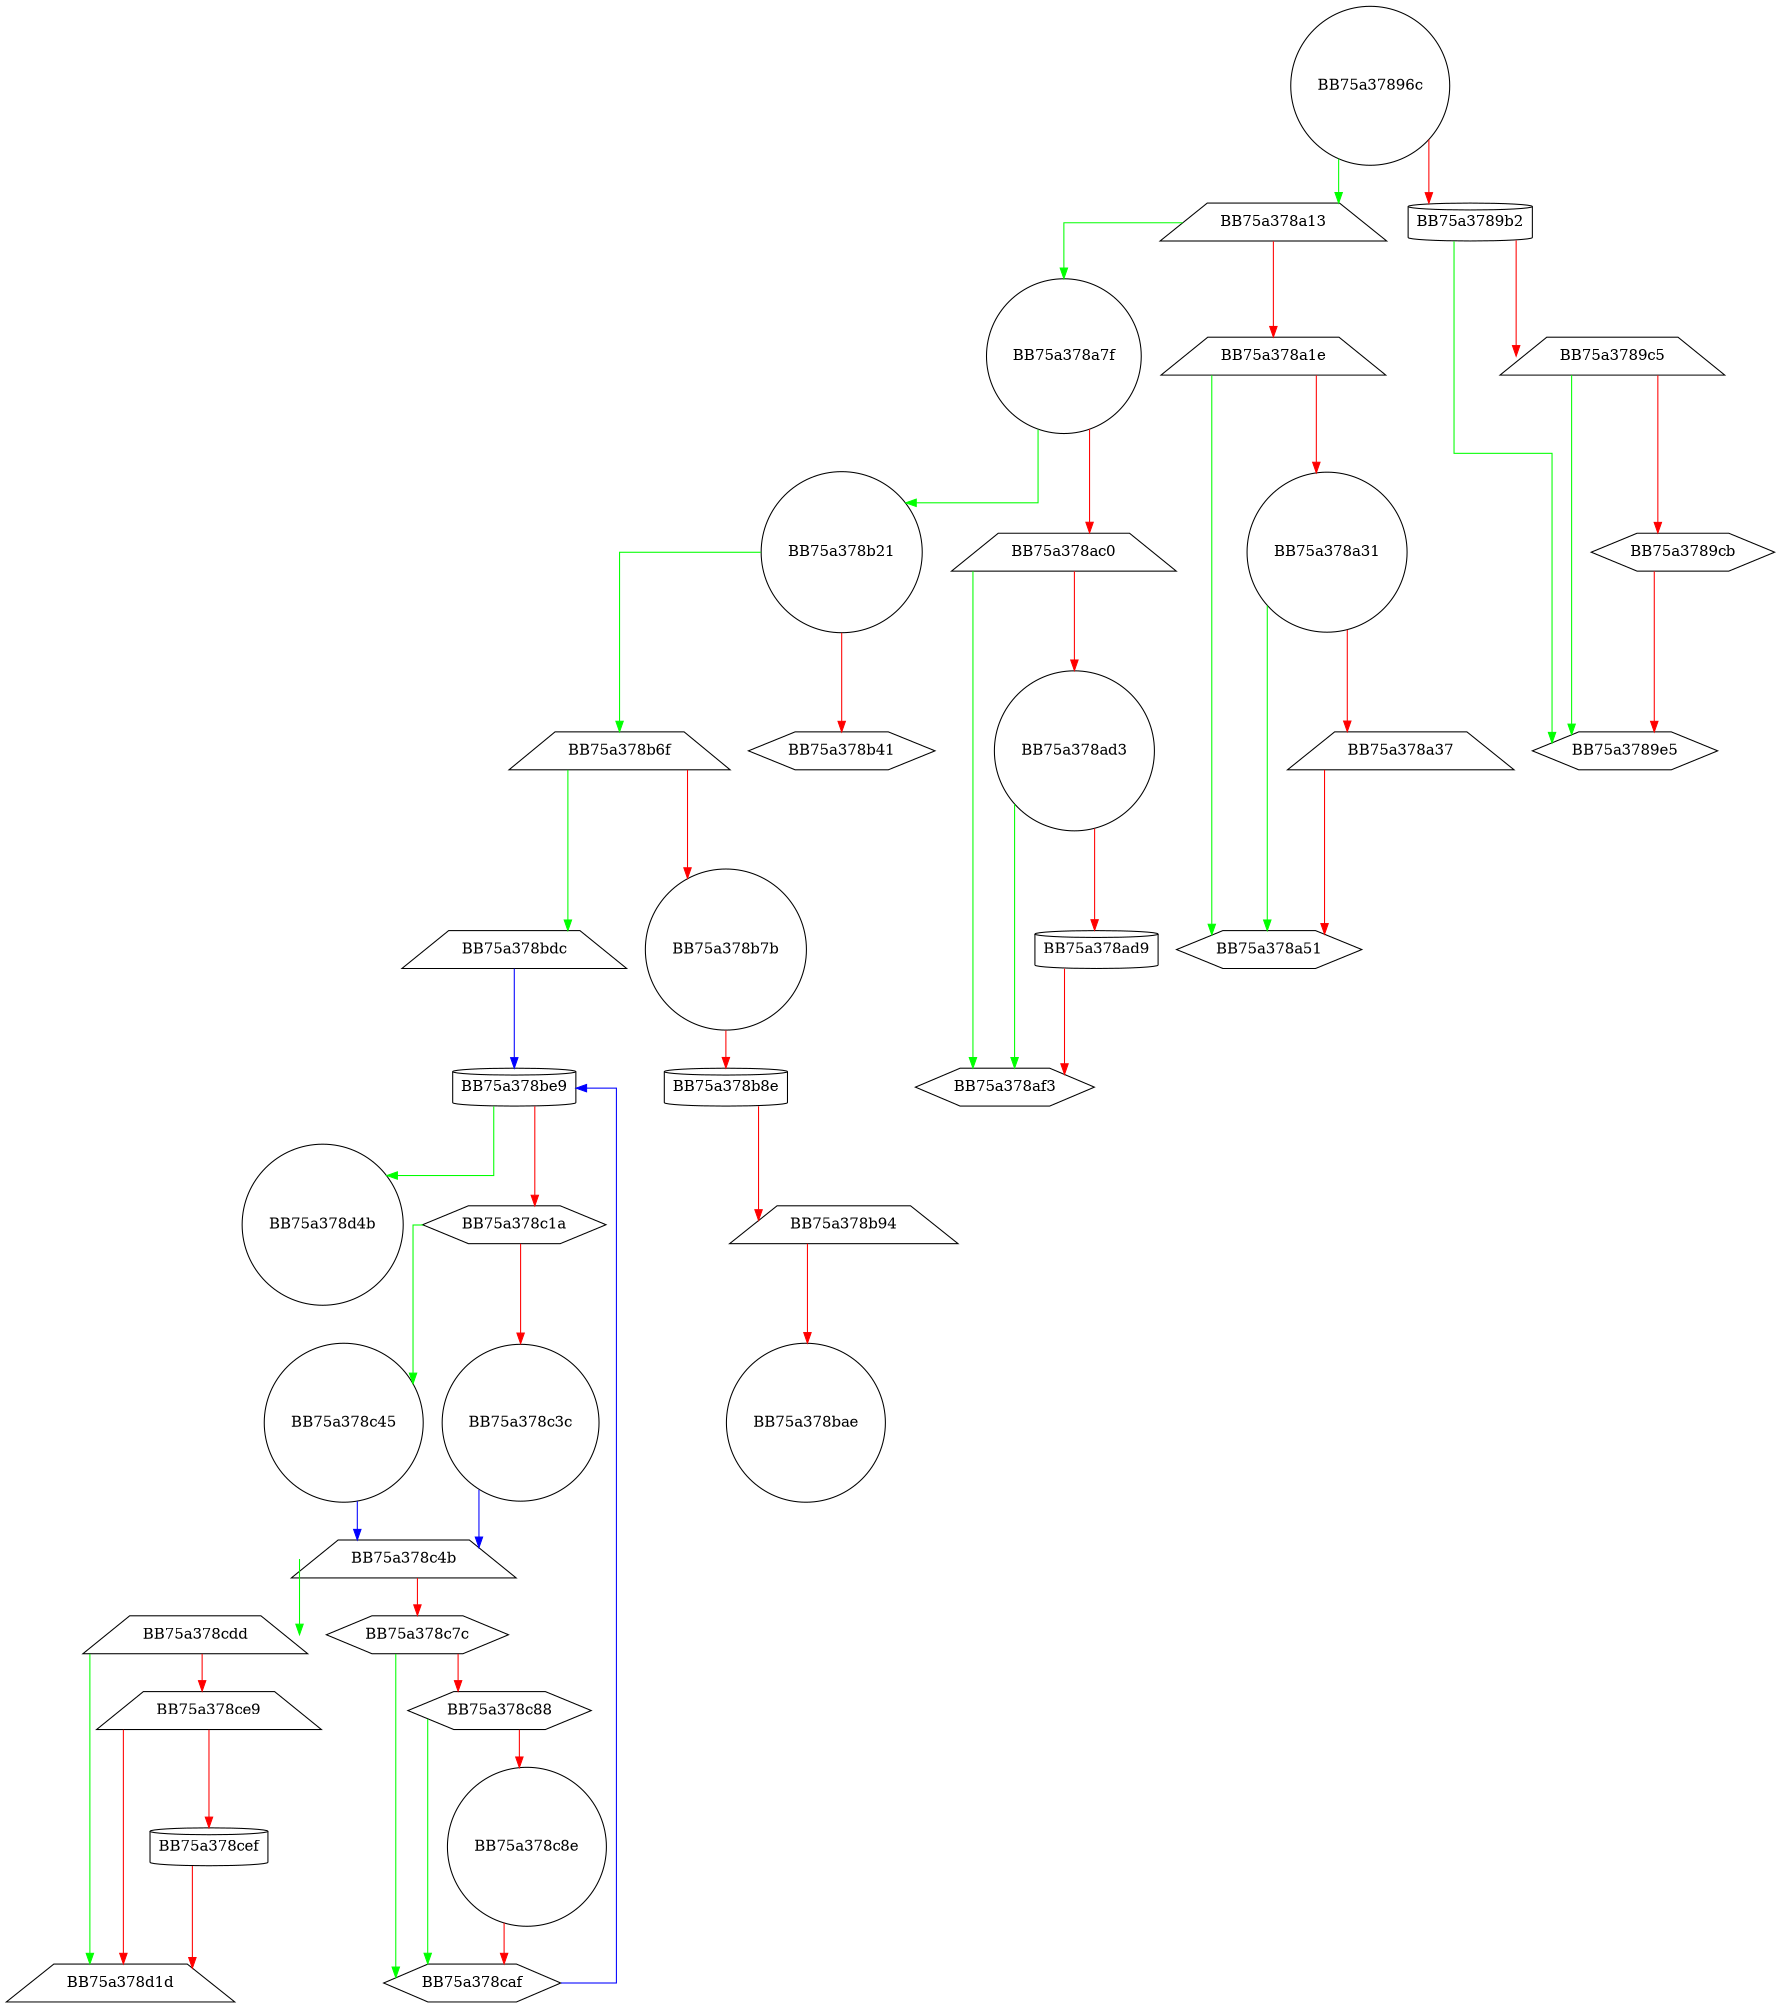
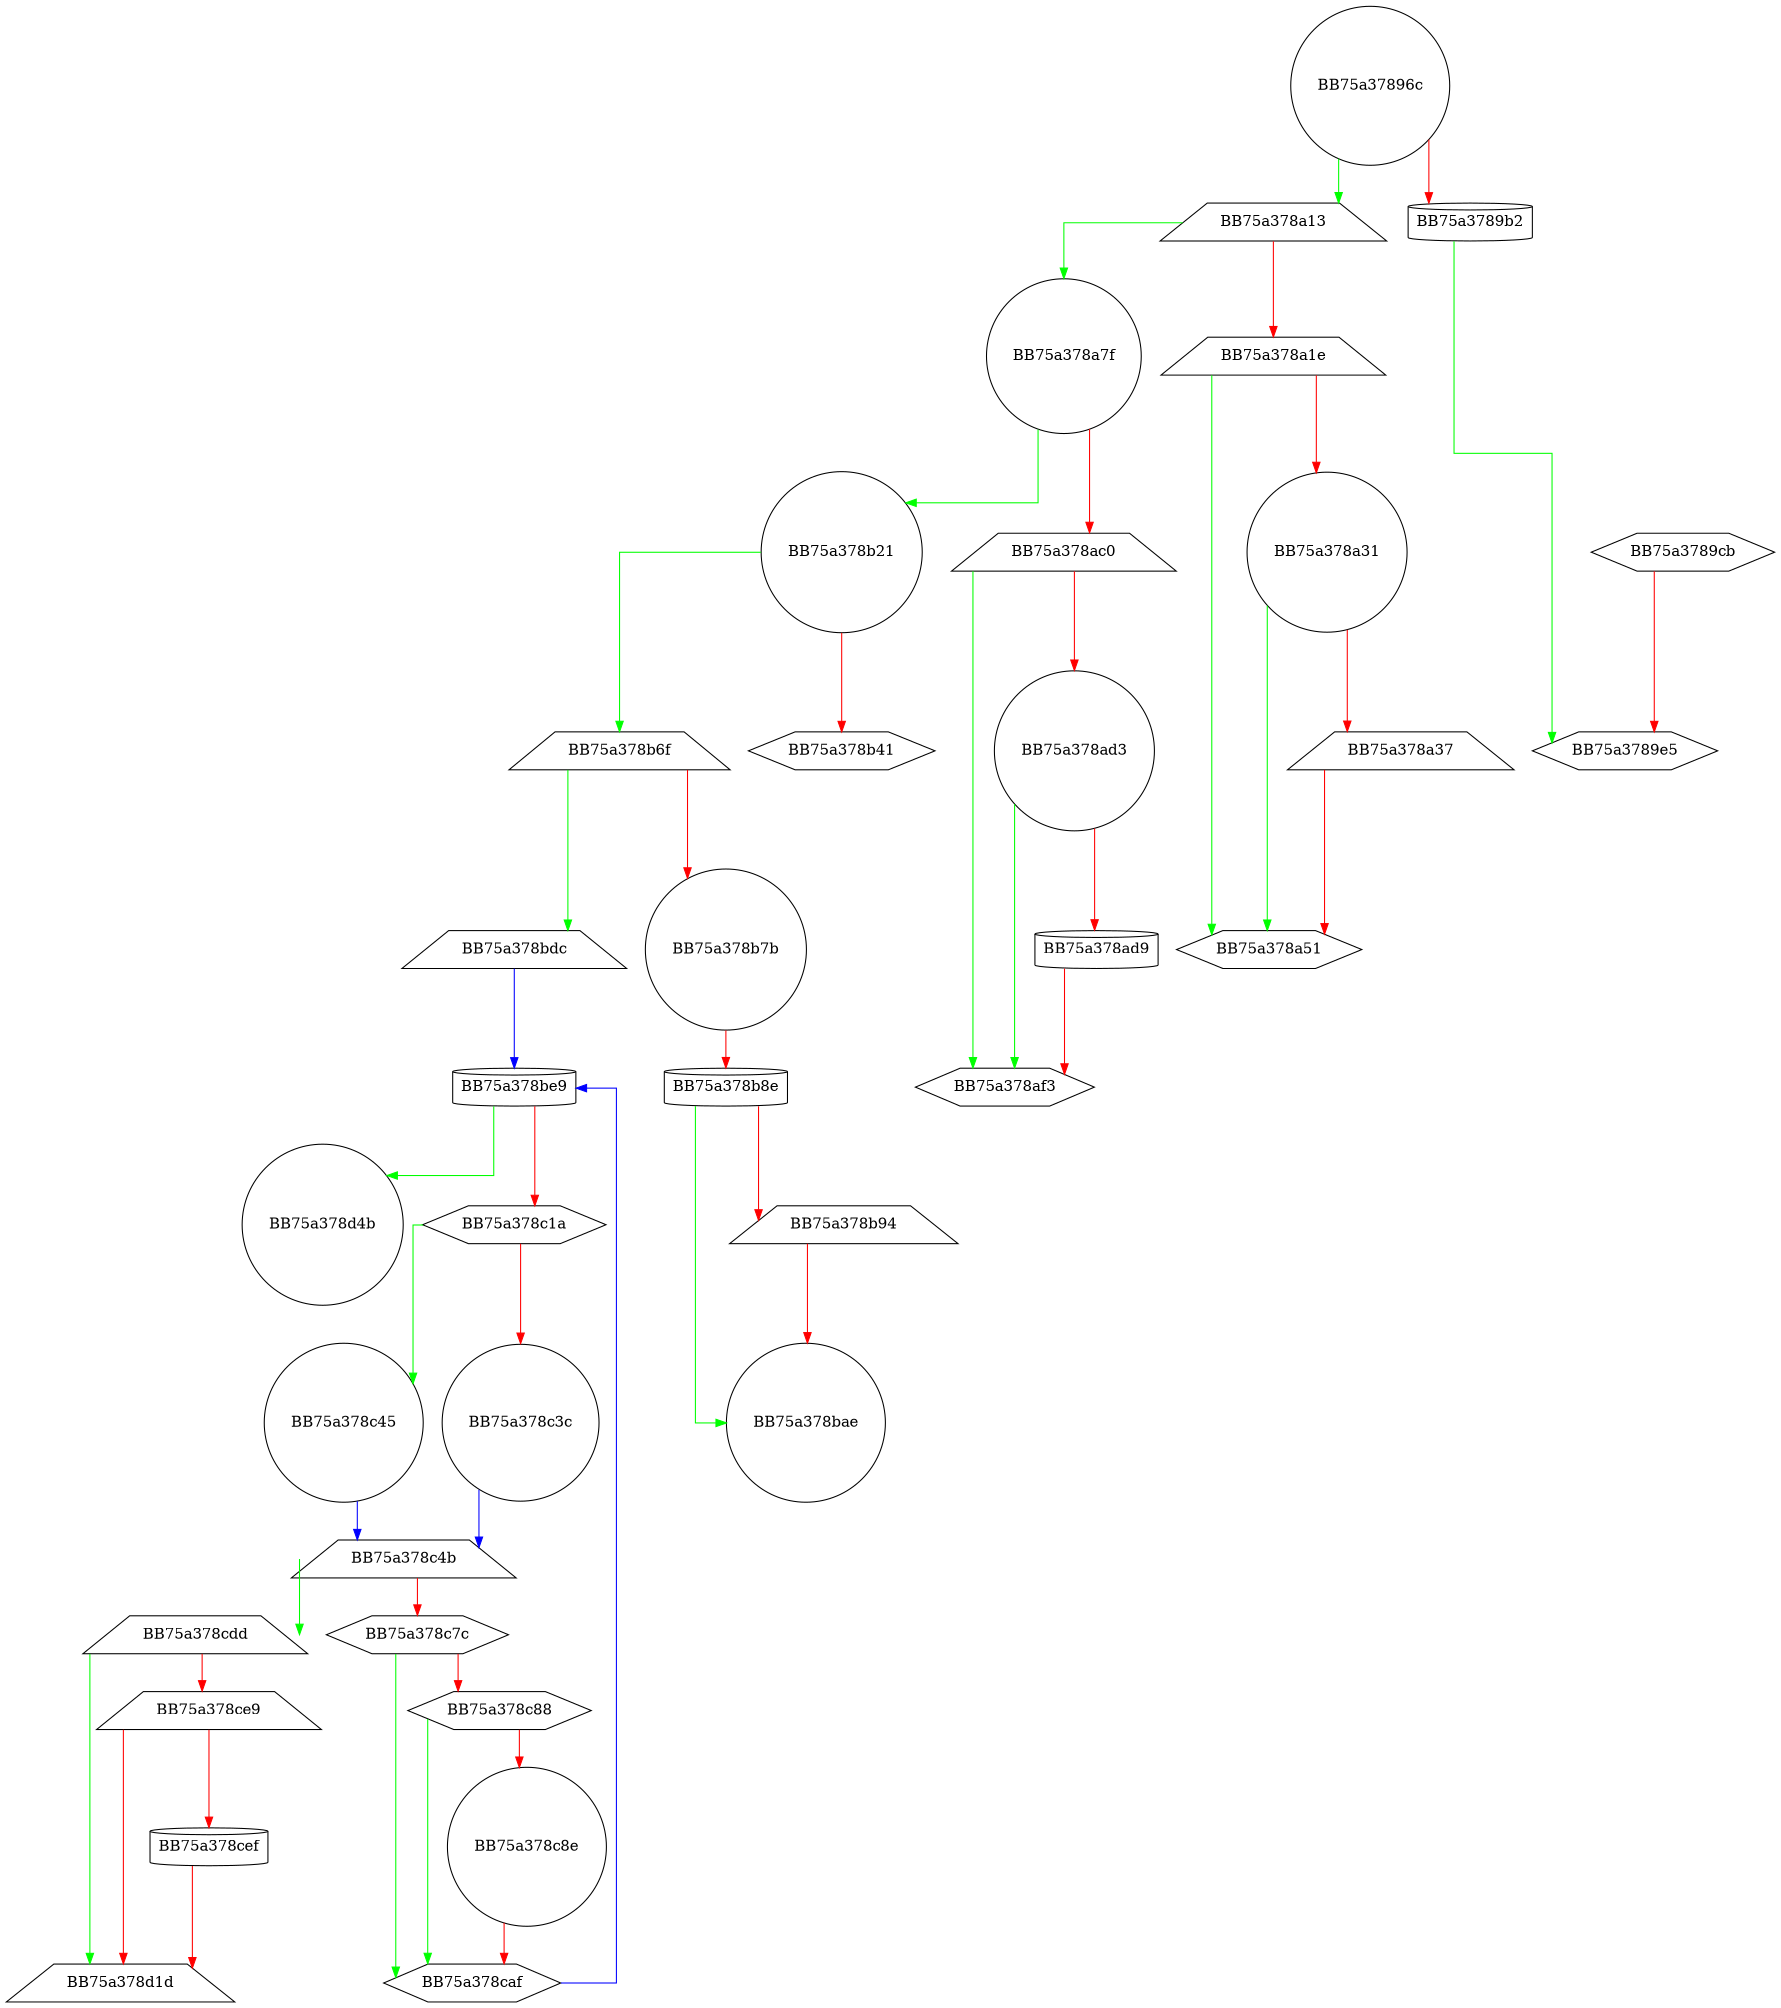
node "BB75a3789c5": removed
edge "BB75a378b8e" -> "BB75a378bae": added
